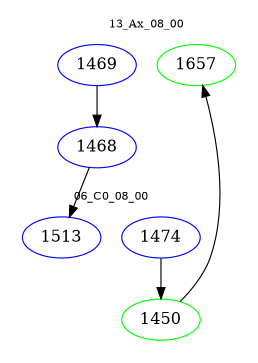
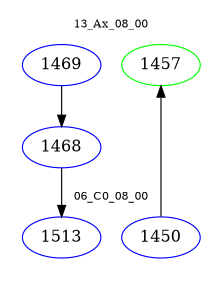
node "1657": label "1657" -> "1457"
node "1474": removed
node "1450": color green -> blue
